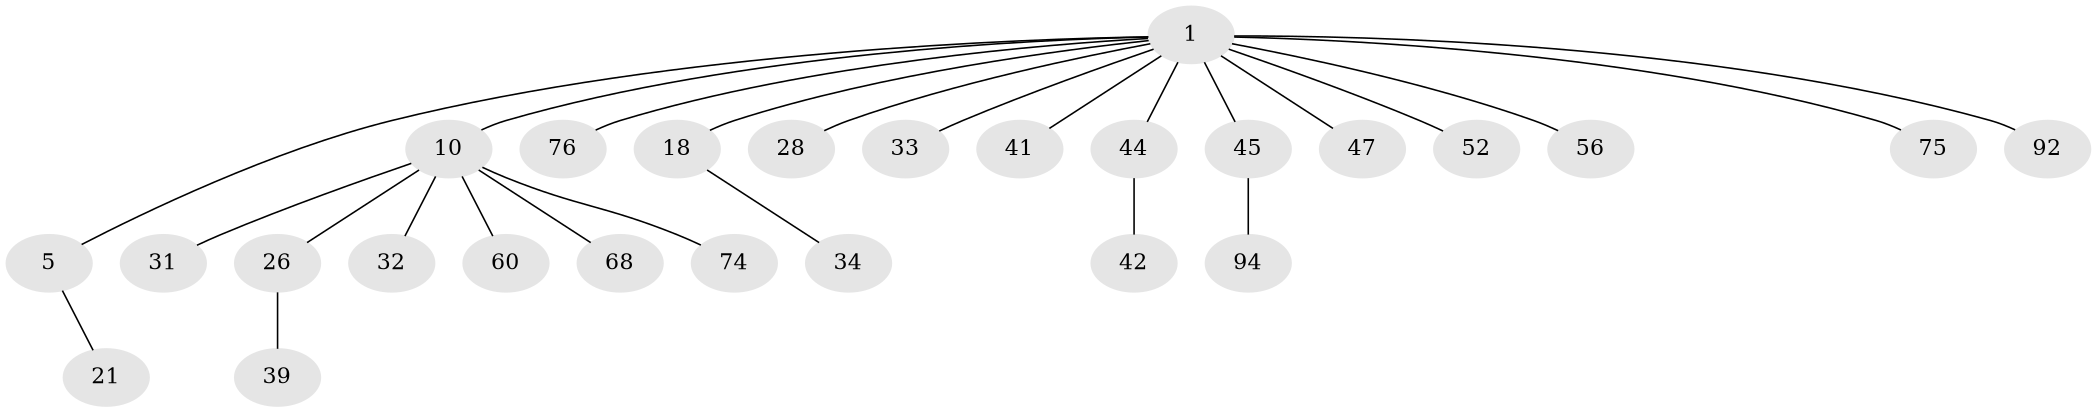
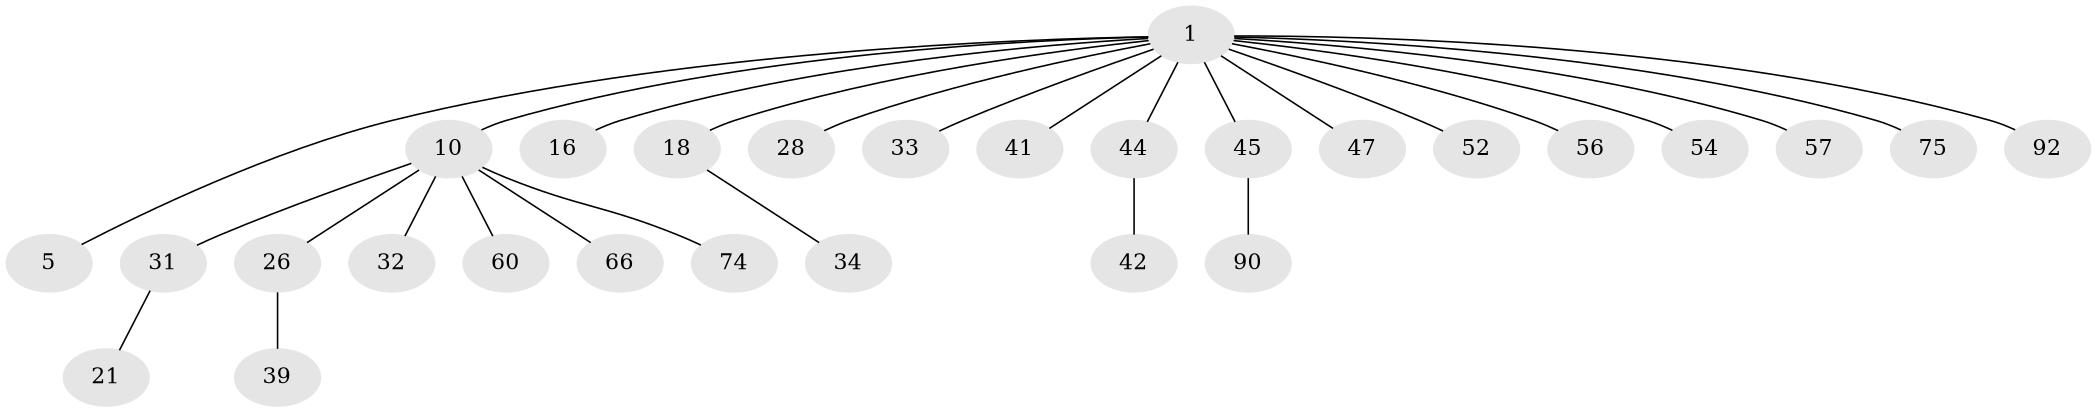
node "76": label "76" -> "16"
node "54": added
node "57": added
node "68": label "68" -> "66"
node "94": label "94" -> "90"
edge "5" -- "21": now "31" -- "21"
